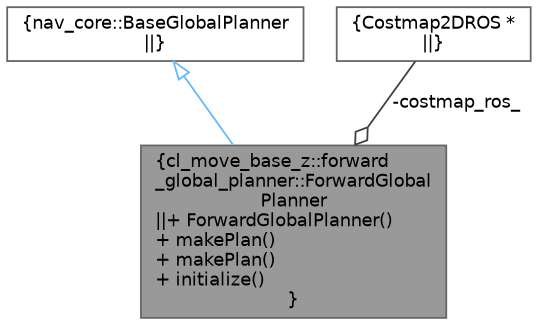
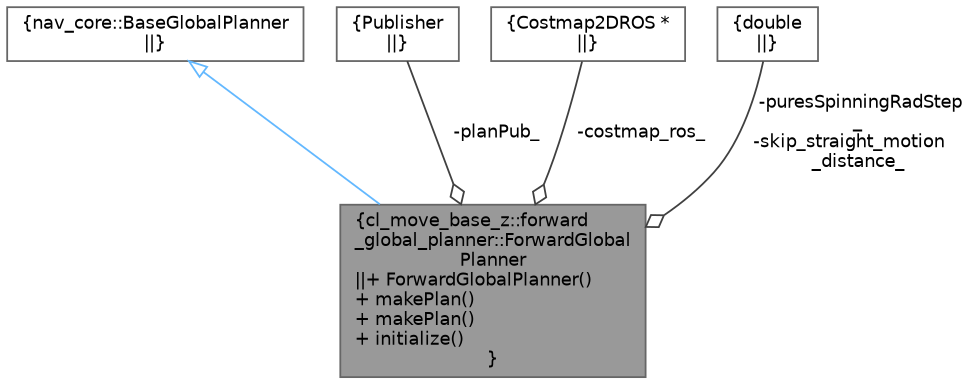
node "{Publisher ||}": added
node "{double ||}": added
